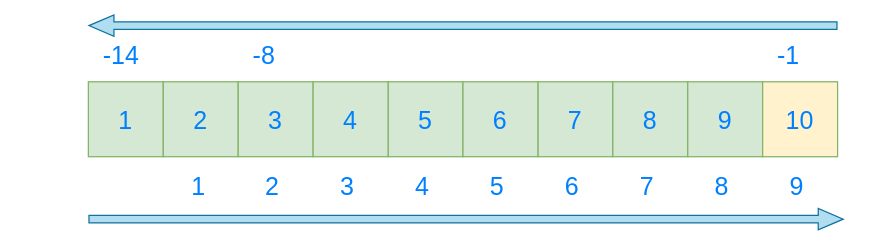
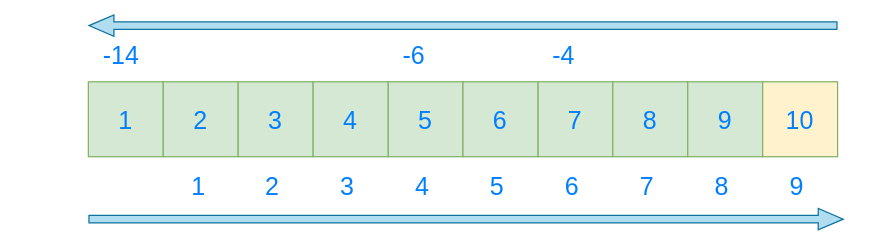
node "-8": removed
node "-6": added
node "-4": added
node "-1": removed
